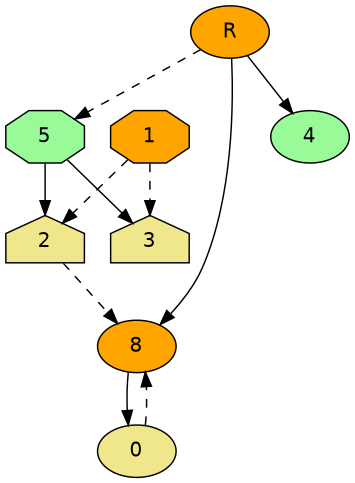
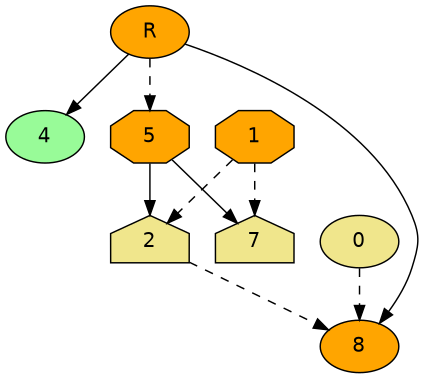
node "5": fillcolor palegreen -> orange
node "3": label "3" -> "7"
edge "8" -> "0": removed
